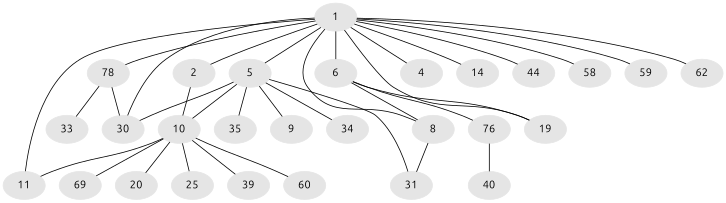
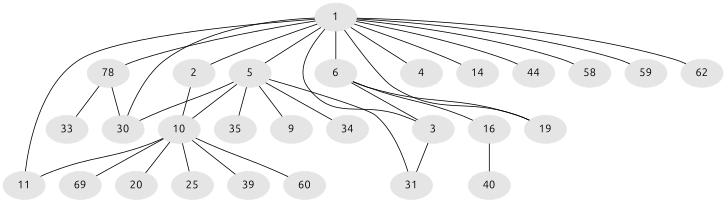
node "8": label "8" -> "3"
node "76": label "76" -> "16"
